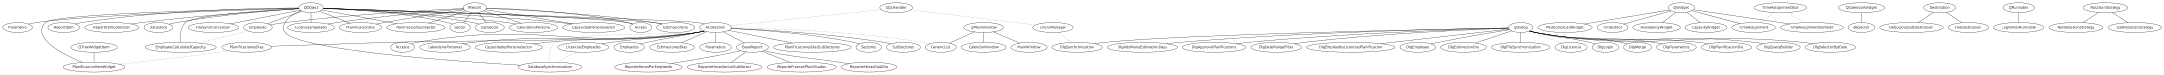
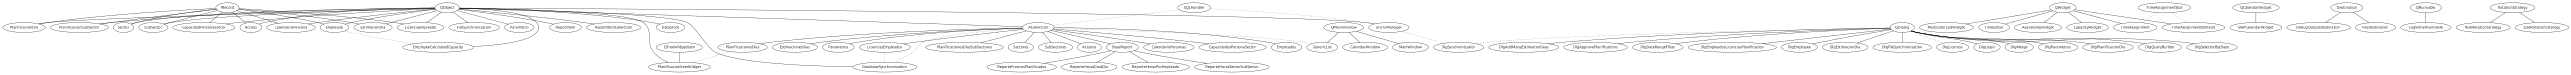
edge "QObject" -- "SincroManager": added
node "B6Sector": label "B6Sector" -> "B6PCalendarWidget"
edge "QDialog" -- "DlgSynchronization": style solid -> dotted
